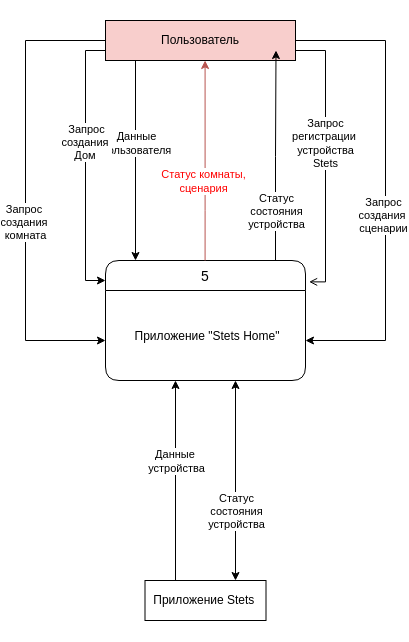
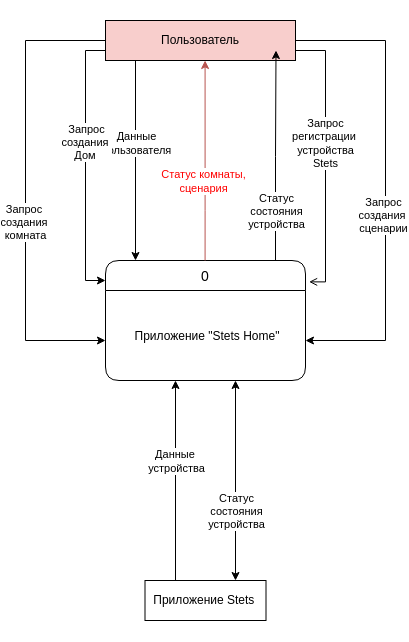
node "5": label "5" -> "0"
